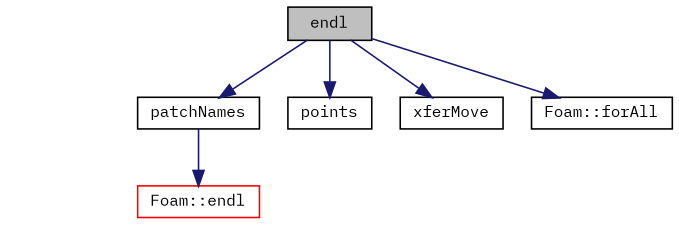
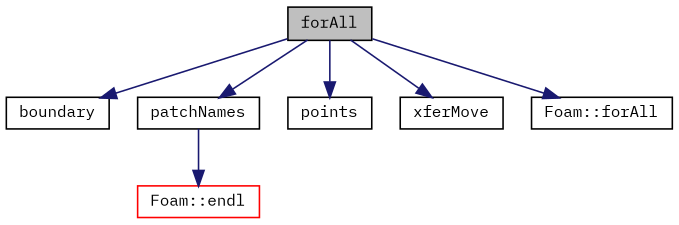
node "endl": label "endl" -> "forAll"
node "boundary": added
